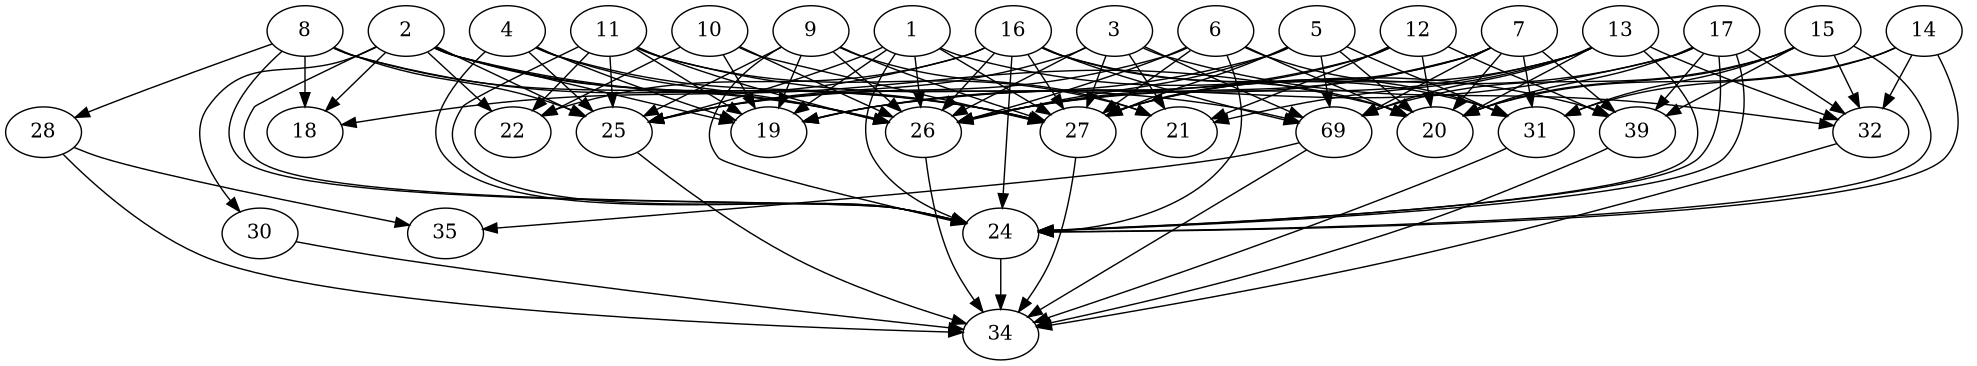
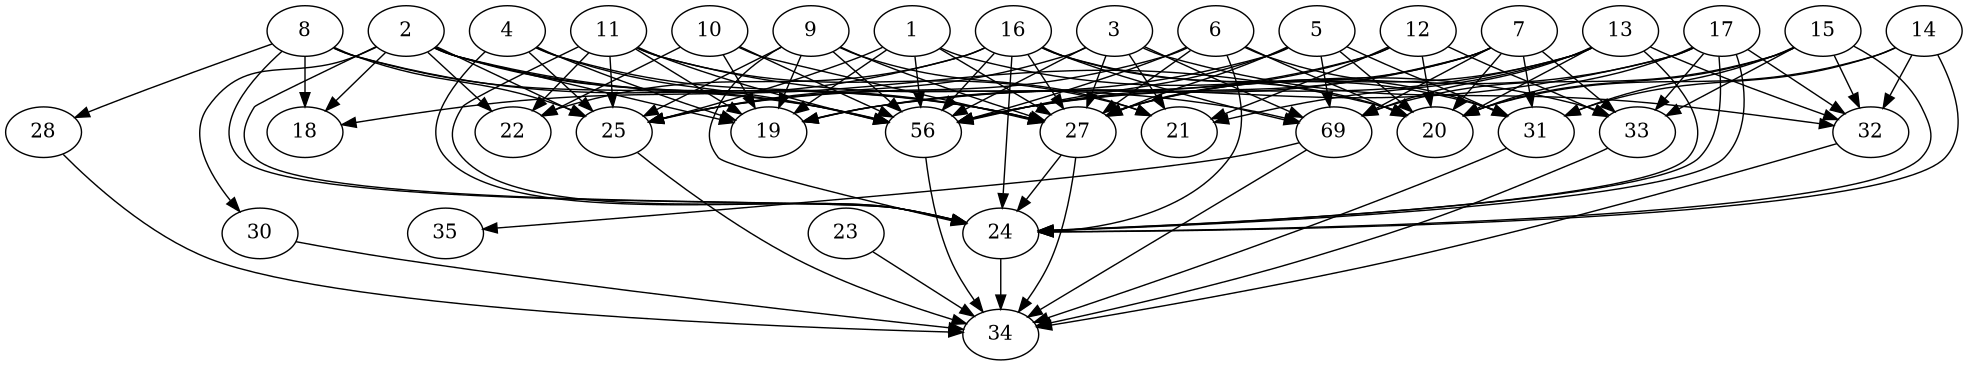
node "26": label "26" -> "56"
node "39": label "39" -> "33"
edge "1" -> "24": now "27" -> "24"
edge "28" -> "35": removed
node "23": added
